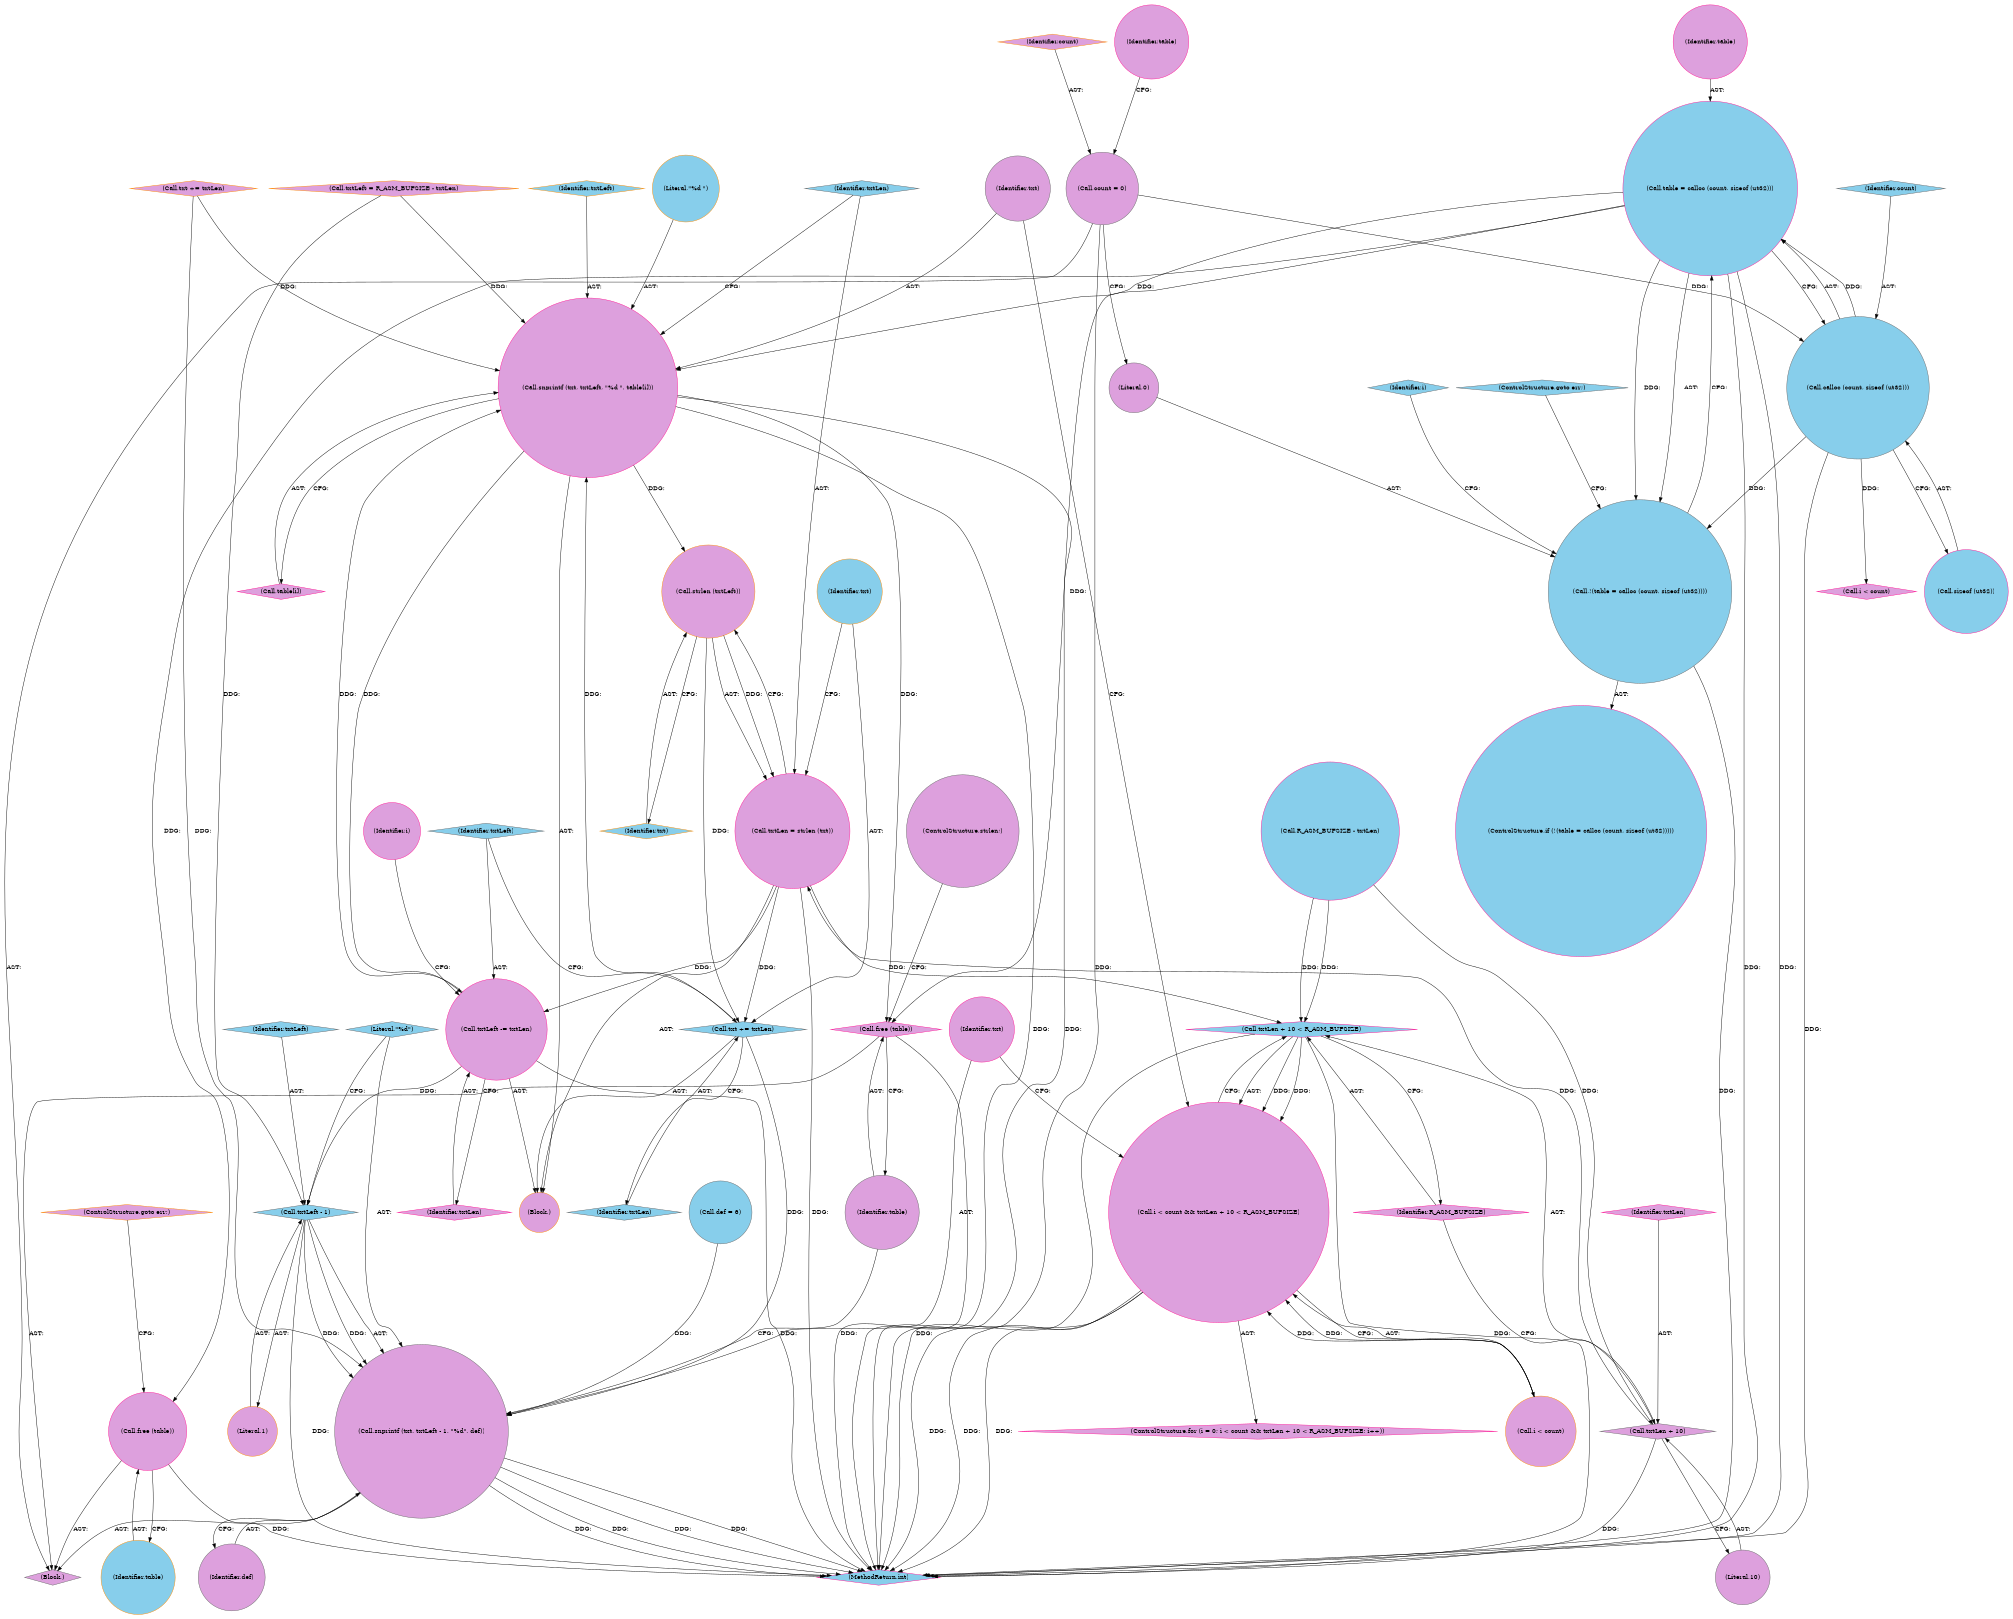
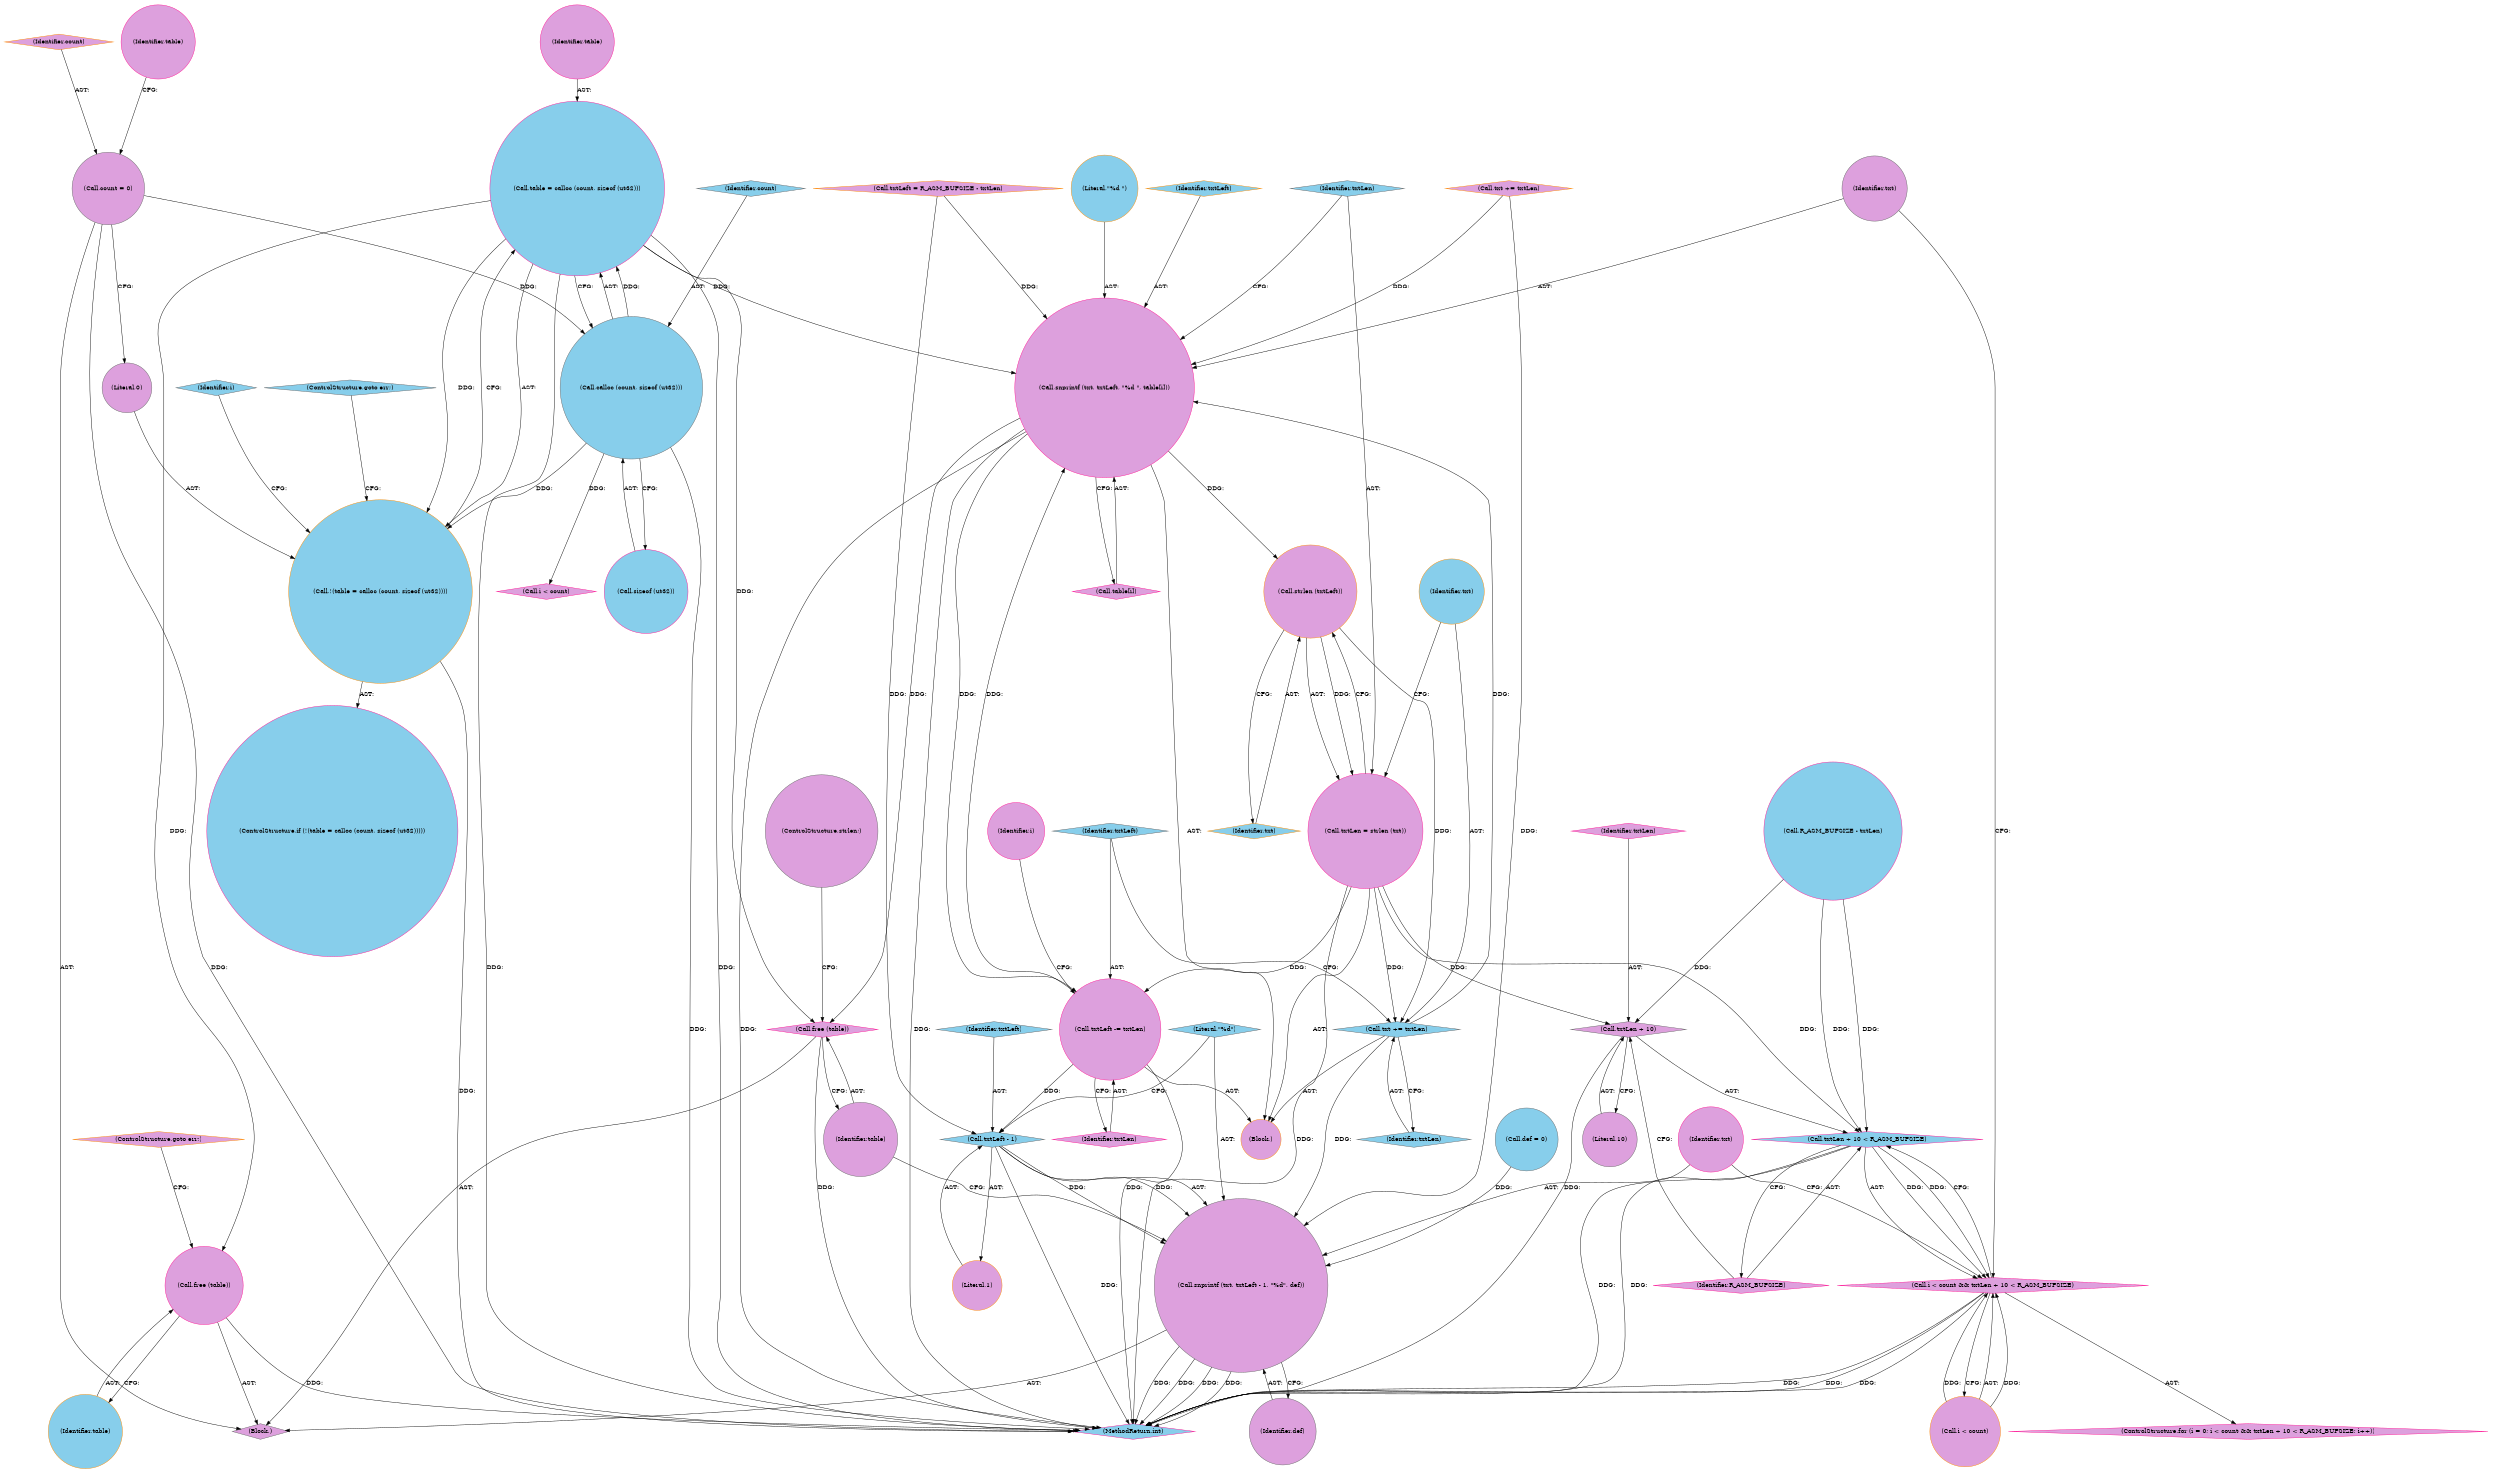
node "(Call,!(table = calloc (count, sizeof (ut32))))": color gray40 -> darkorange
edge "(Call,txtLen + 10)" -> "(Call,txtLen = strlen (txt))": reversed
node "(Call,def = 6)": label "(Call,def = 6)" -> "(Call,def = 0)"
node "(Call,i < count && txtLen + 10 < R_ASM_BUFSIZE)": shape circle -> diamond
